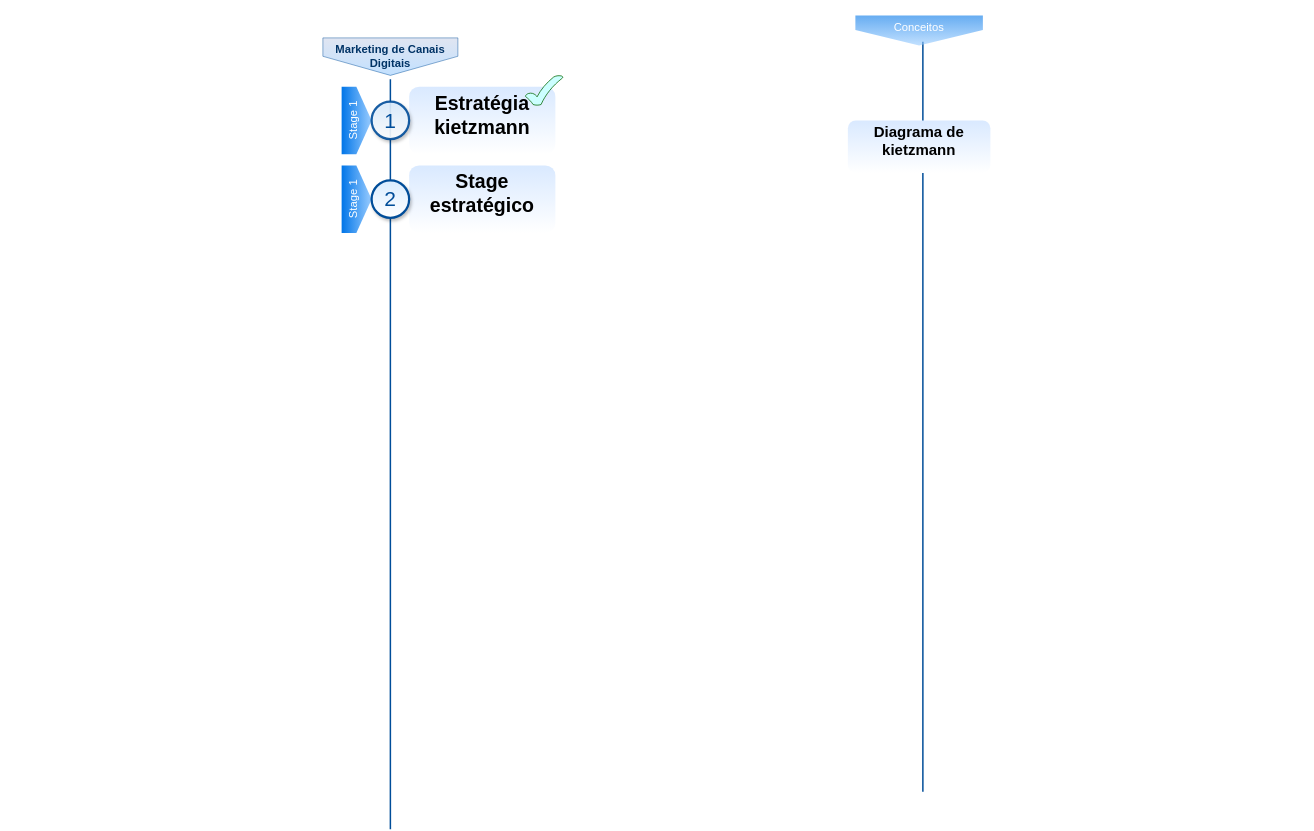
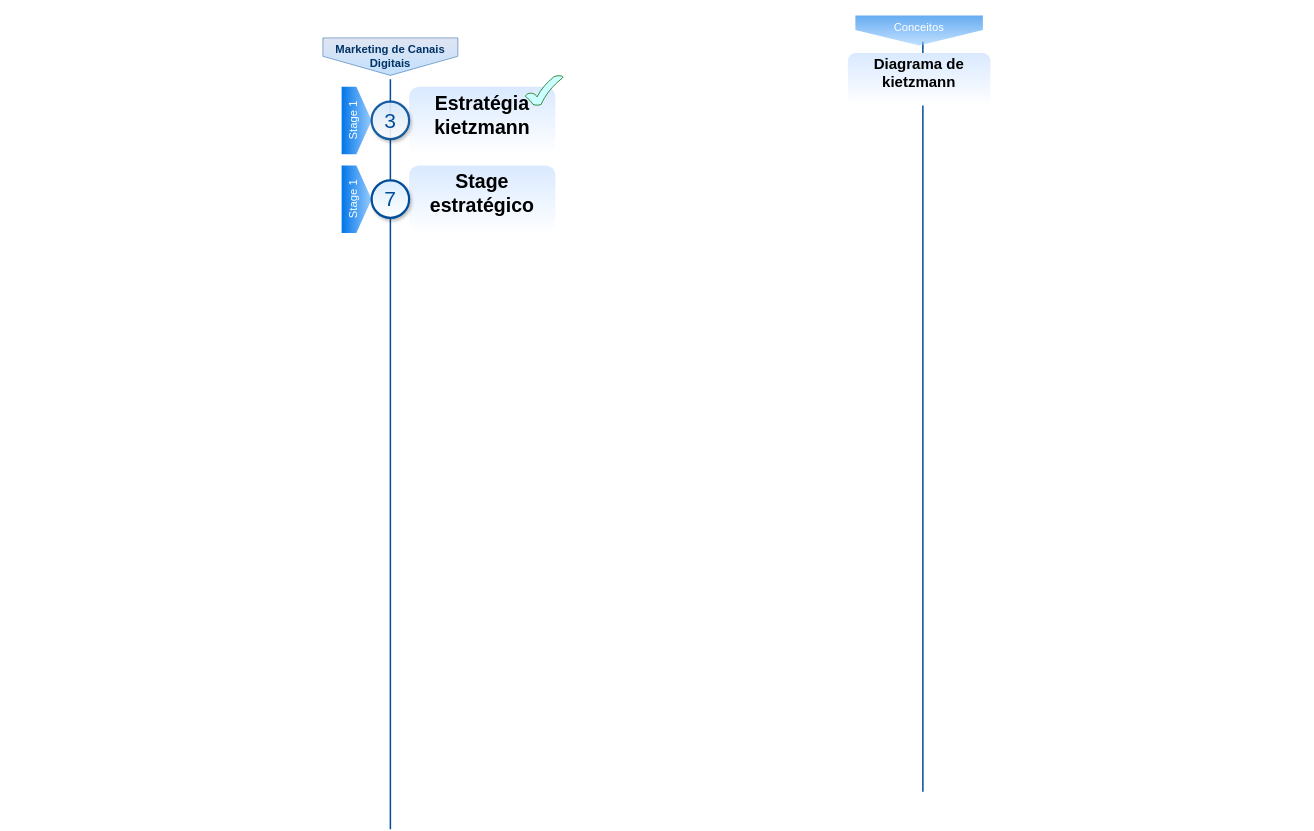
node "1": label "1" -> "3"
node "Diagrama de kietzmann": moved (919, 147) -> (919, 79)
node "2": label "2" -> "7"
